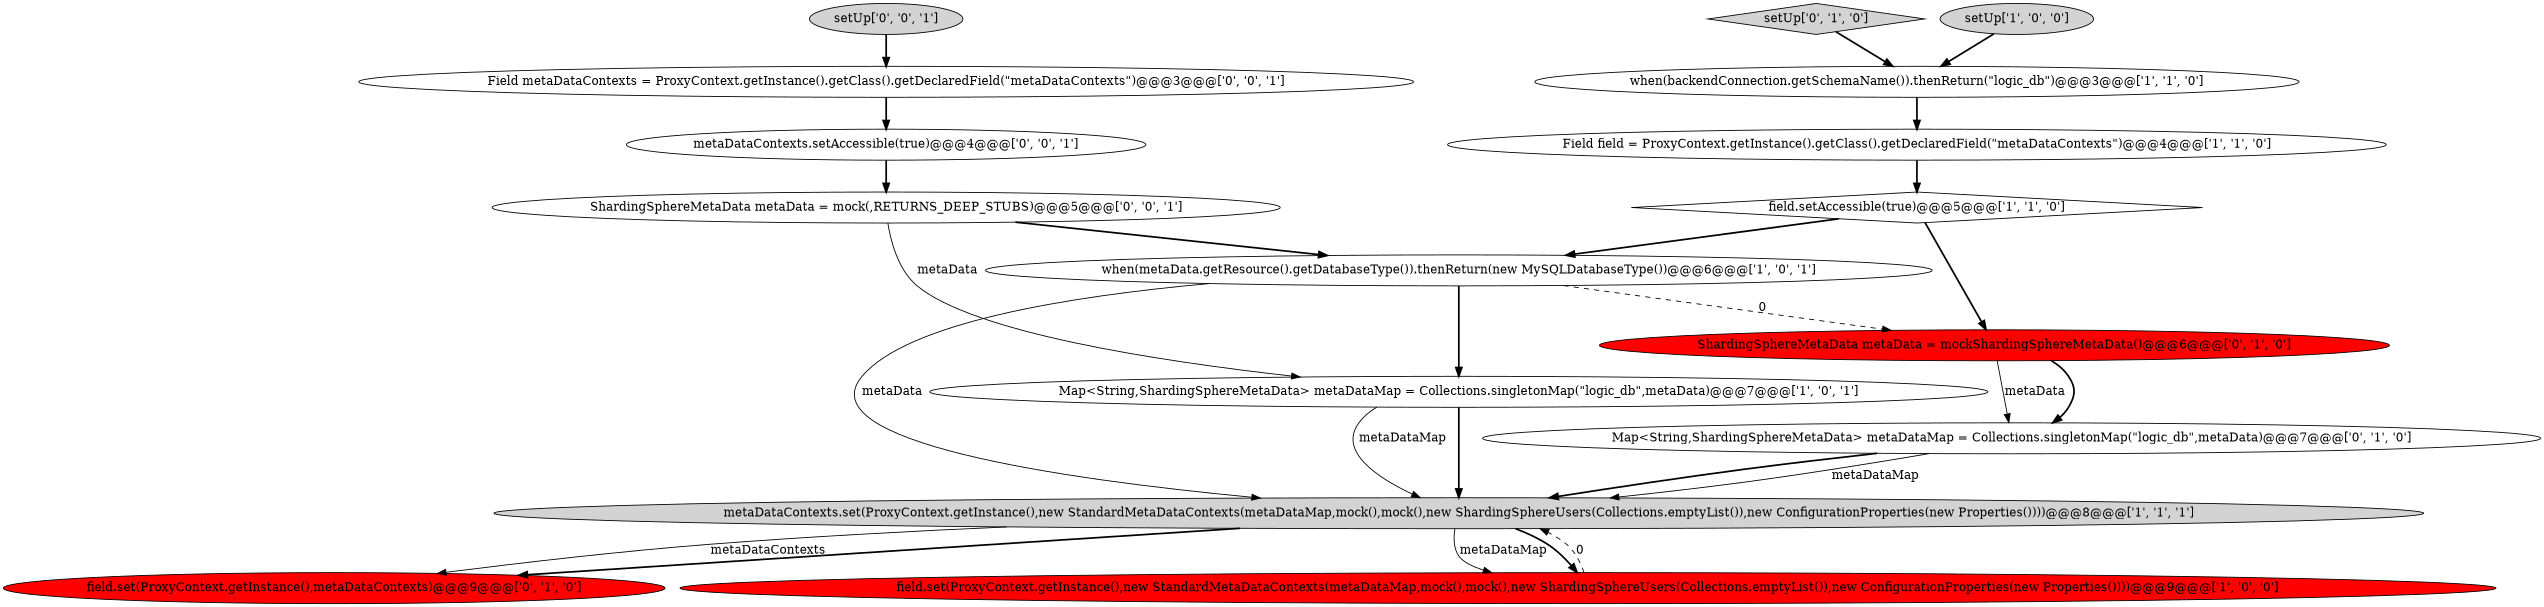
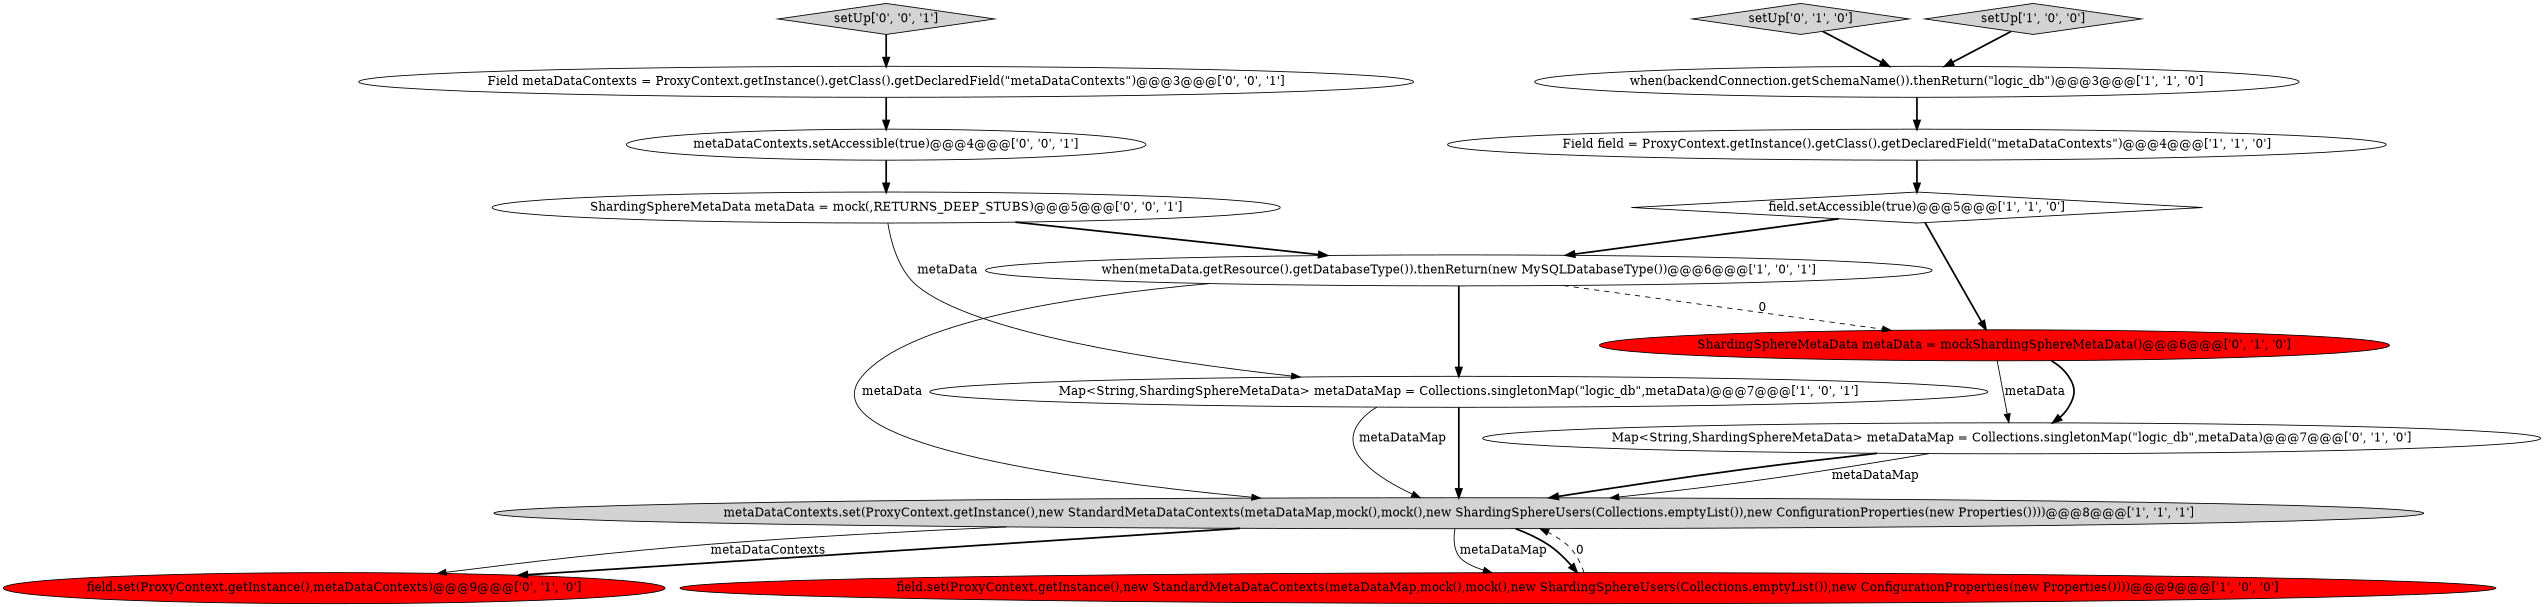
node "setUp['0', '0', '1']": shape ellipse -> diamond
node "setUp['1', '0', '0']": shape ellipse -> diamond
